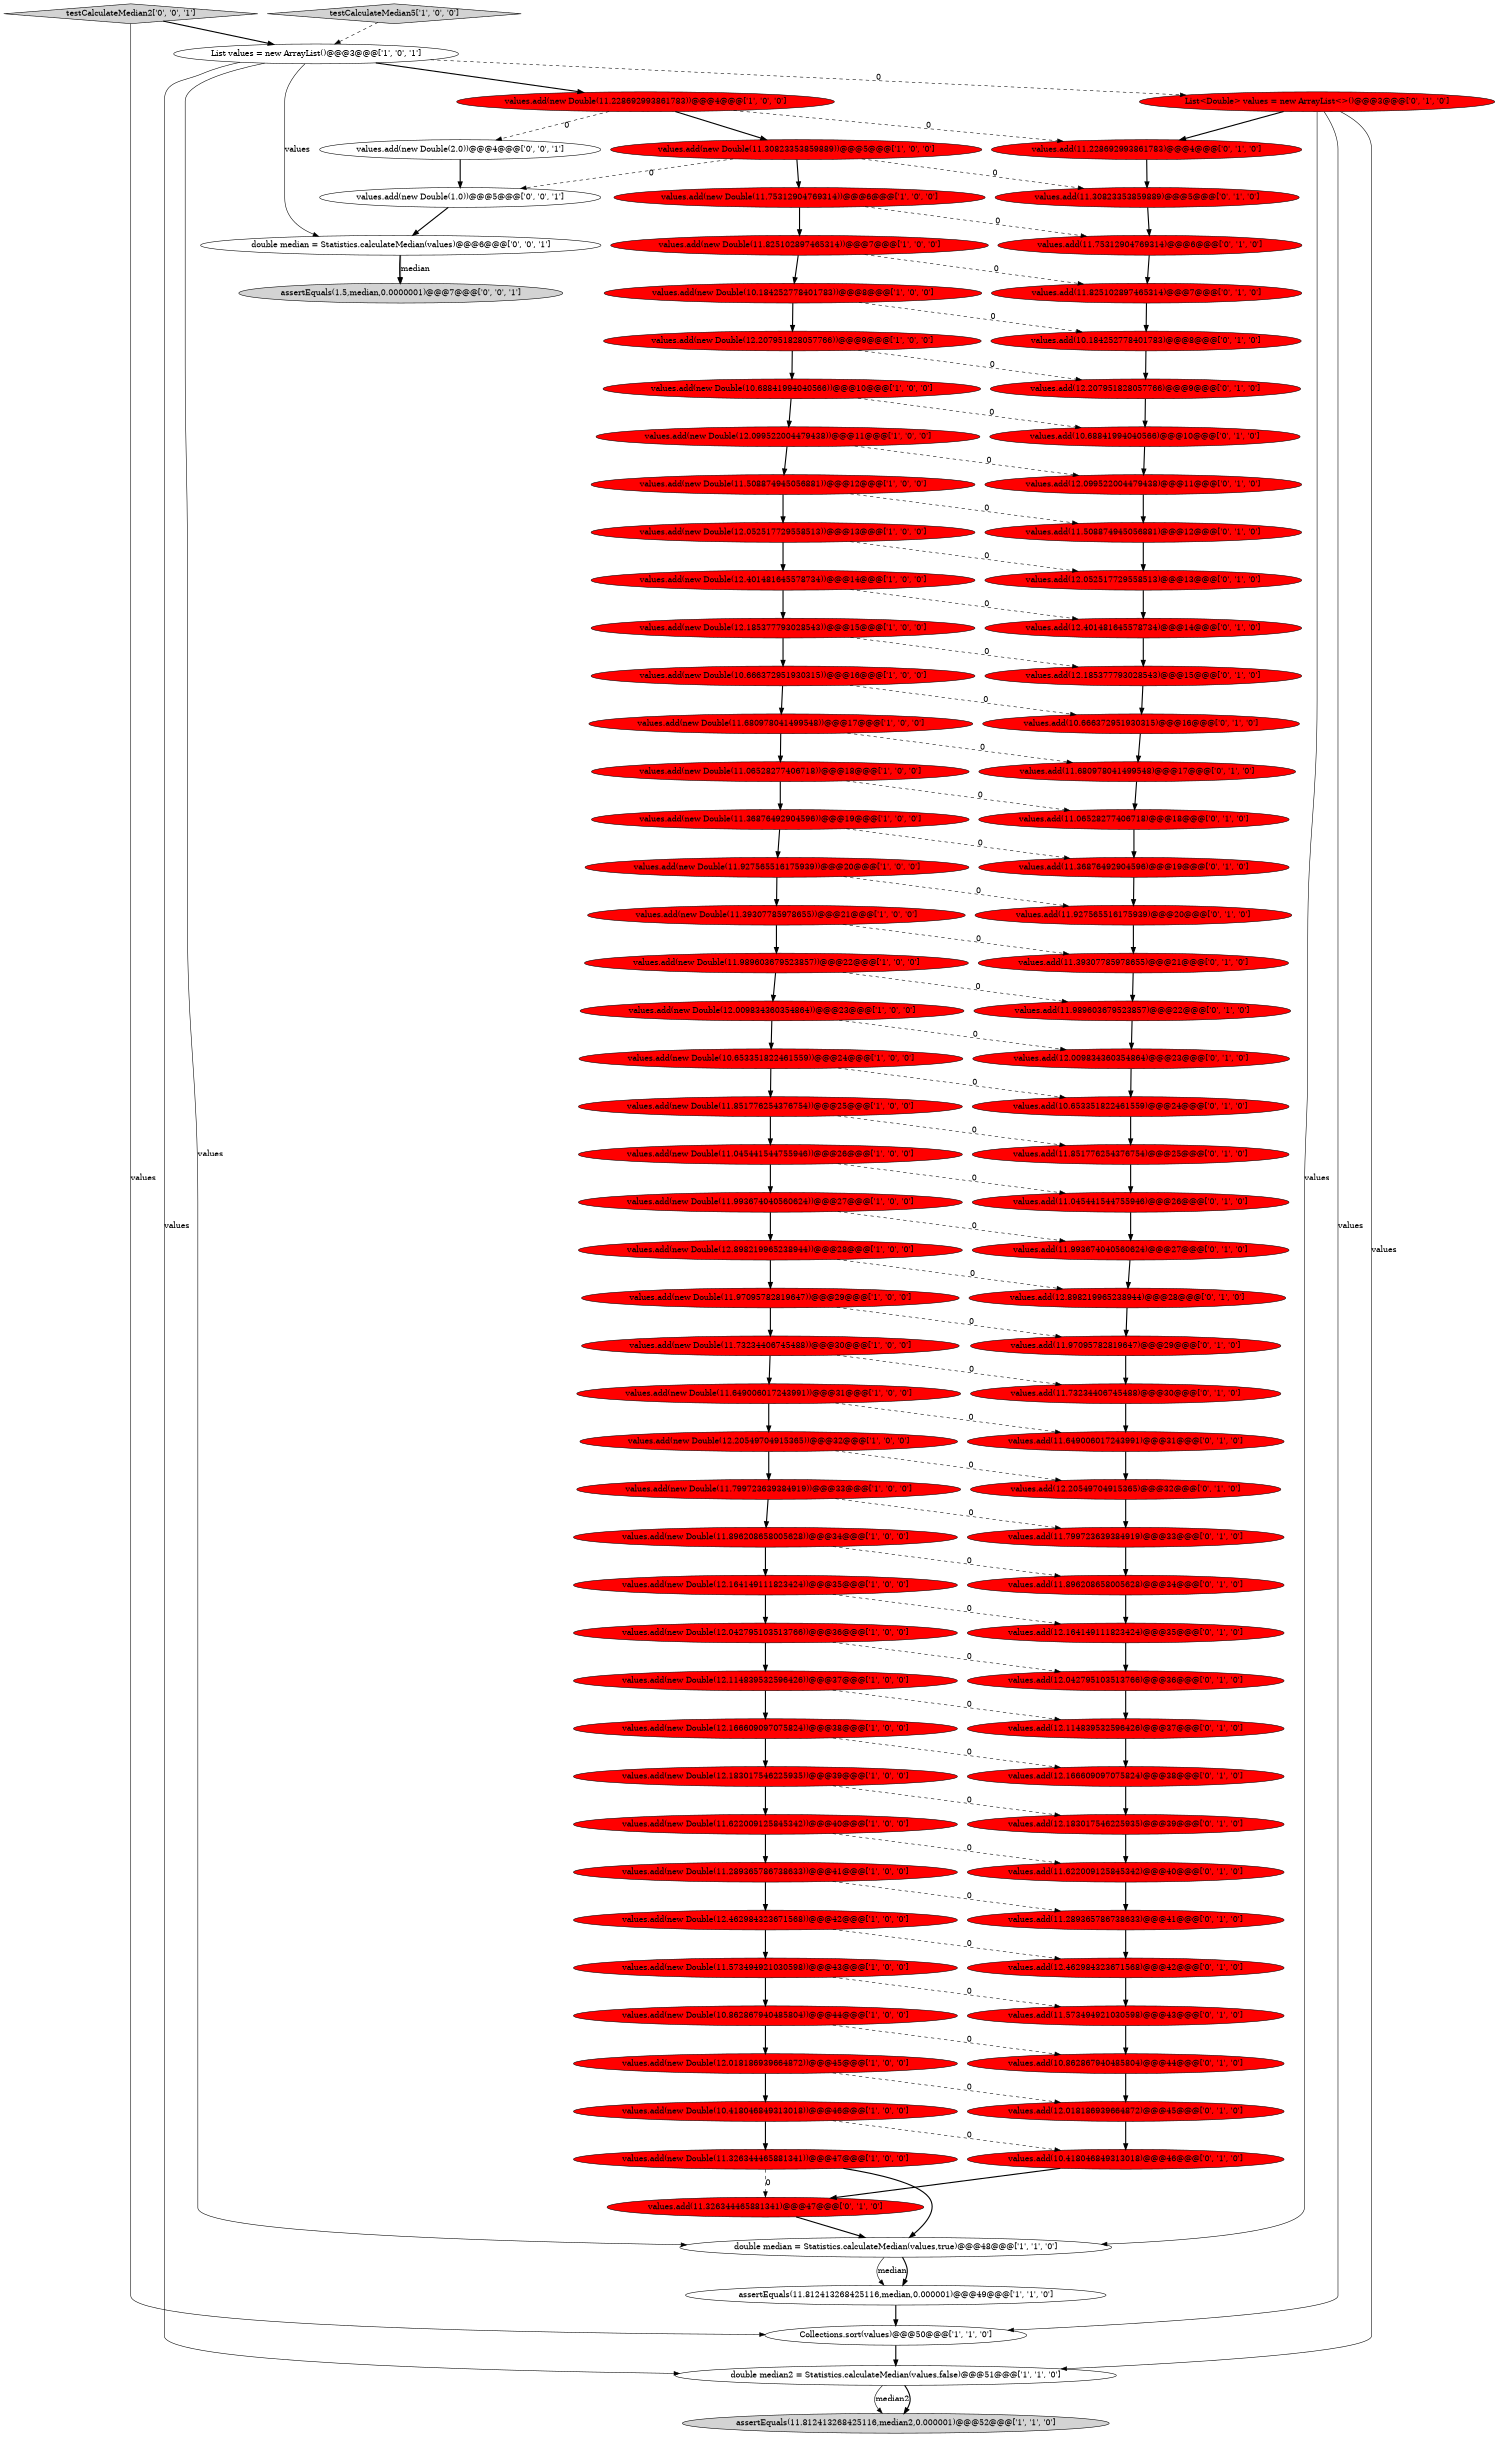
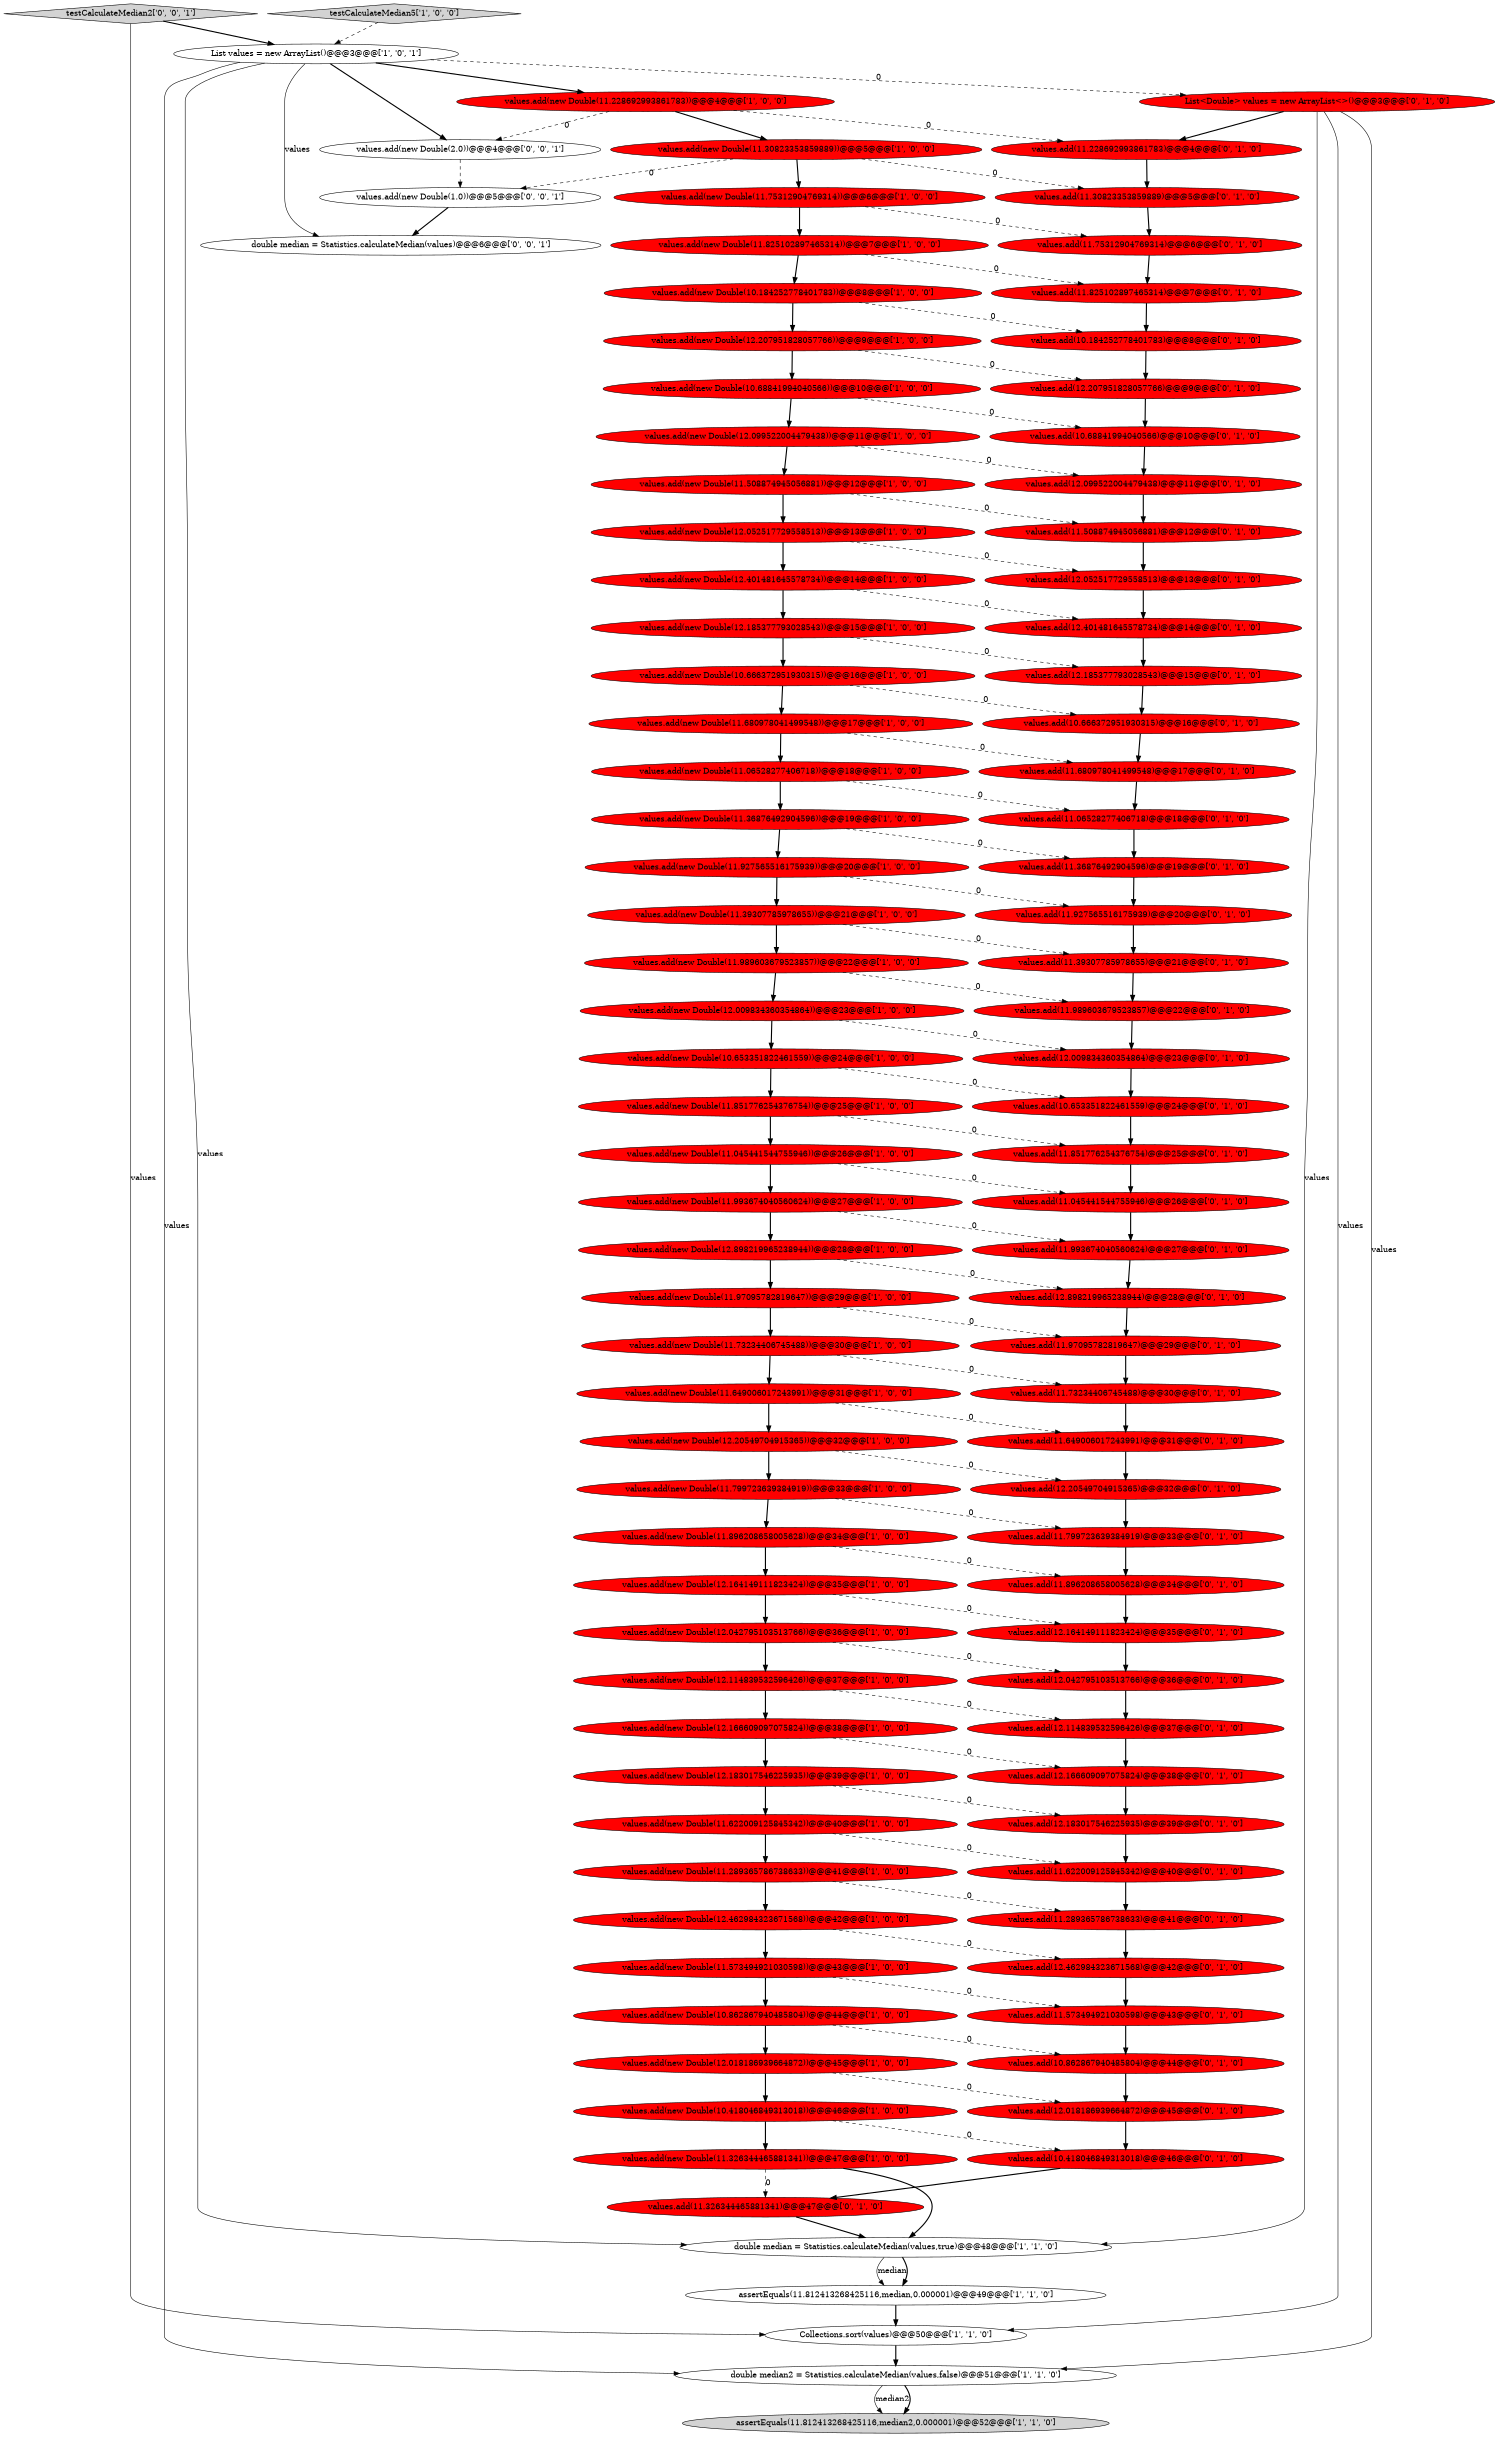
edge "List values = new ArrayList()@@@3@@@['1', '0', '1']" -> "values.add(new Double(2.0))@@@4@@@['0', '0', '1']": added
edge "values.add(new Double(2.0))@@@4@@@['0', '0', '1']" -> "values.add(new Double(1.0))@@@5@@@['0', '0', '1']": style bold -> dashed
node "assertEquals(1.5,median,0.0000001)@@@7@@@['0', '0', '1']": removed
